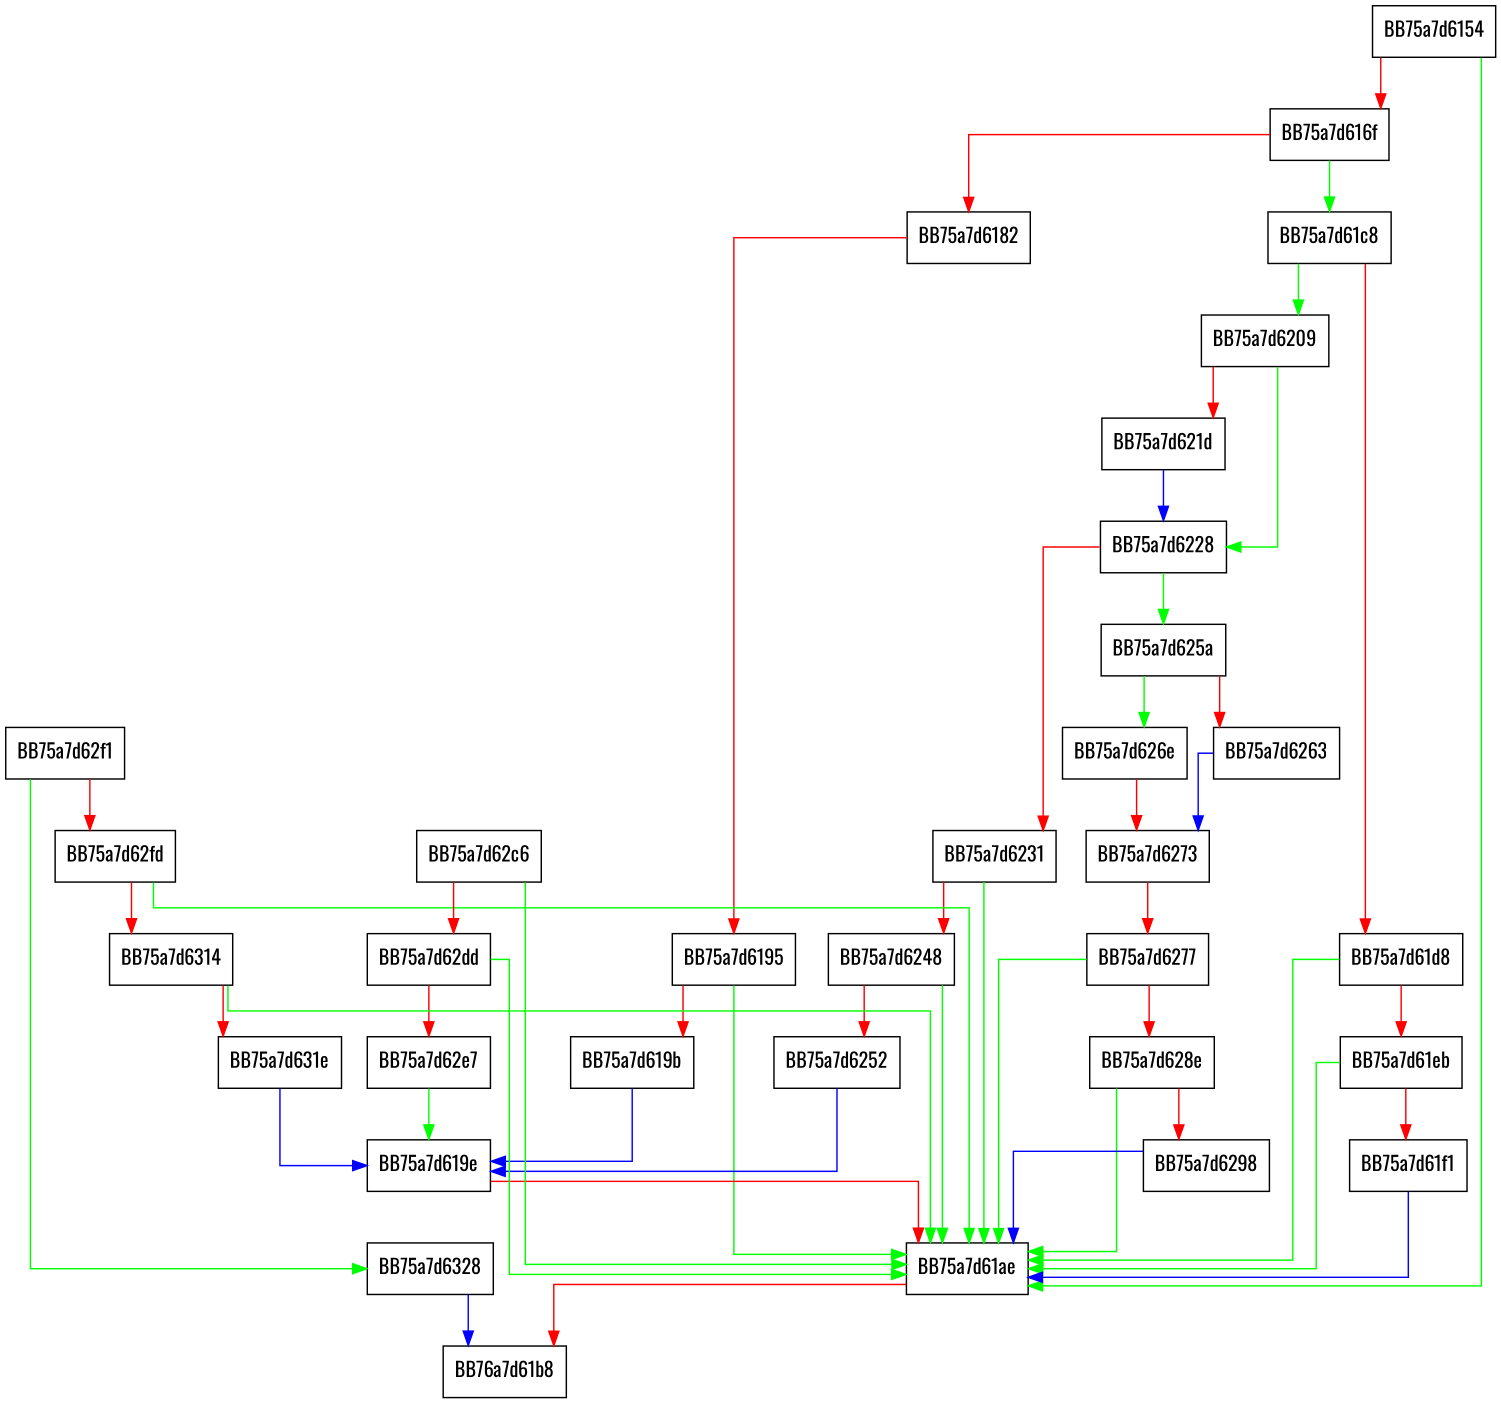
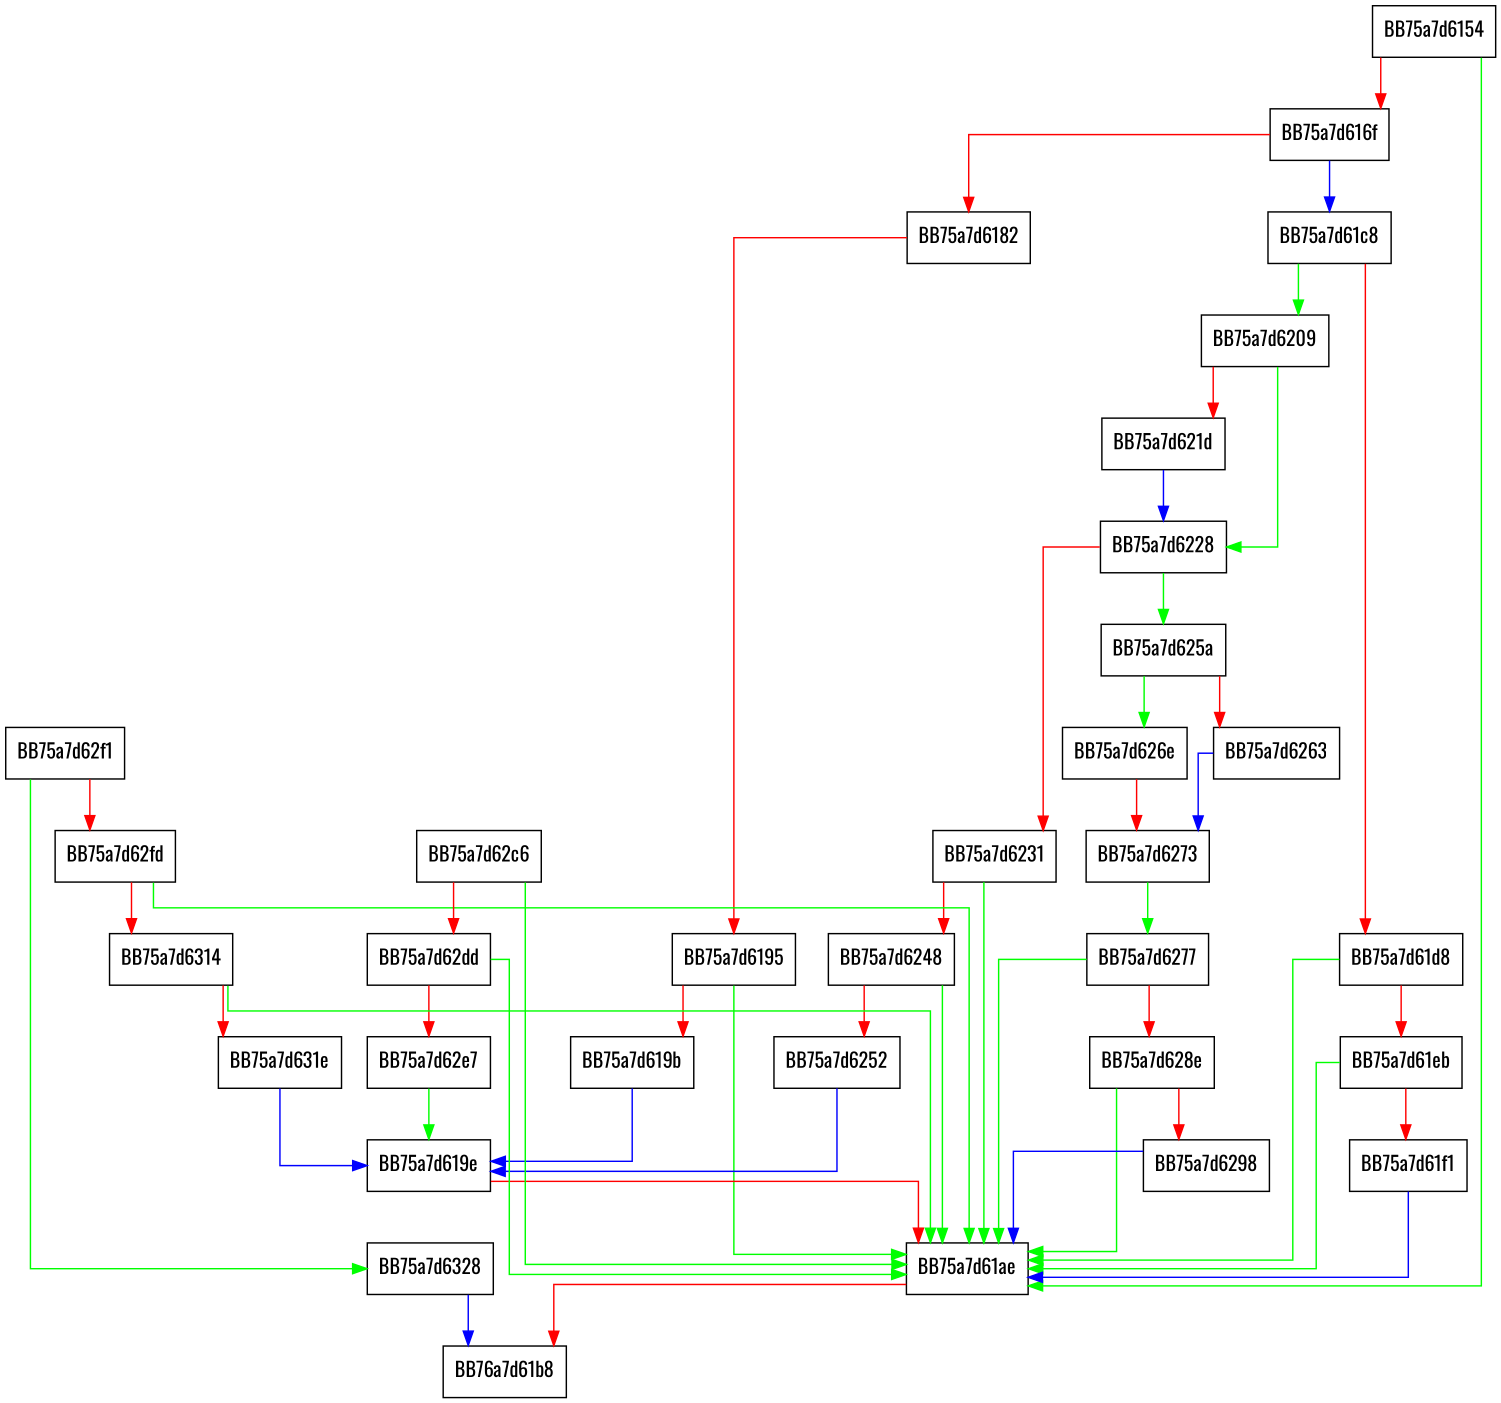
edge "BB75a7d616f" -> "BB75a7d61c8": color green -> blue
edge "BB75a7d6273" -> "BB75a7d6277": color red -> green
